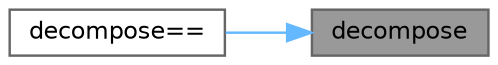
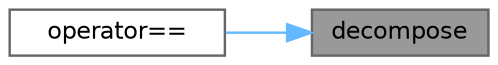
node "decompose==": label "decompose==" -> "operator=="
